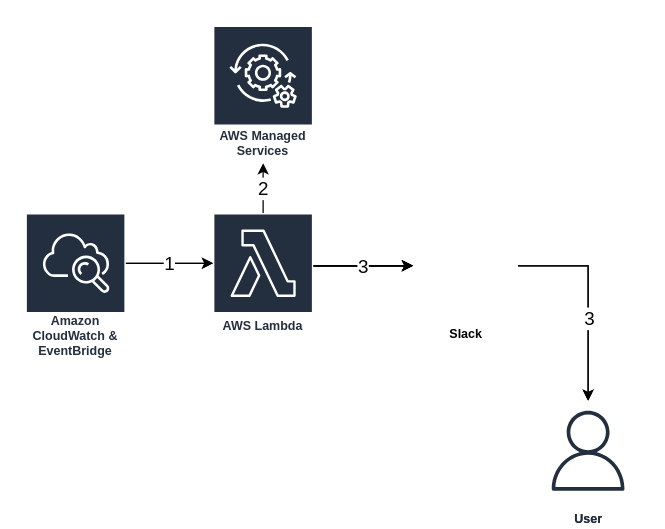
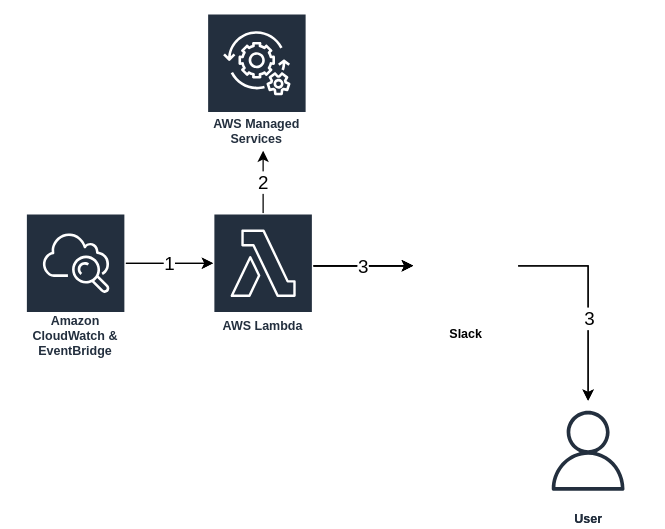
node "AWS Managed Services": moved (263, 94) -> (257, 82)
